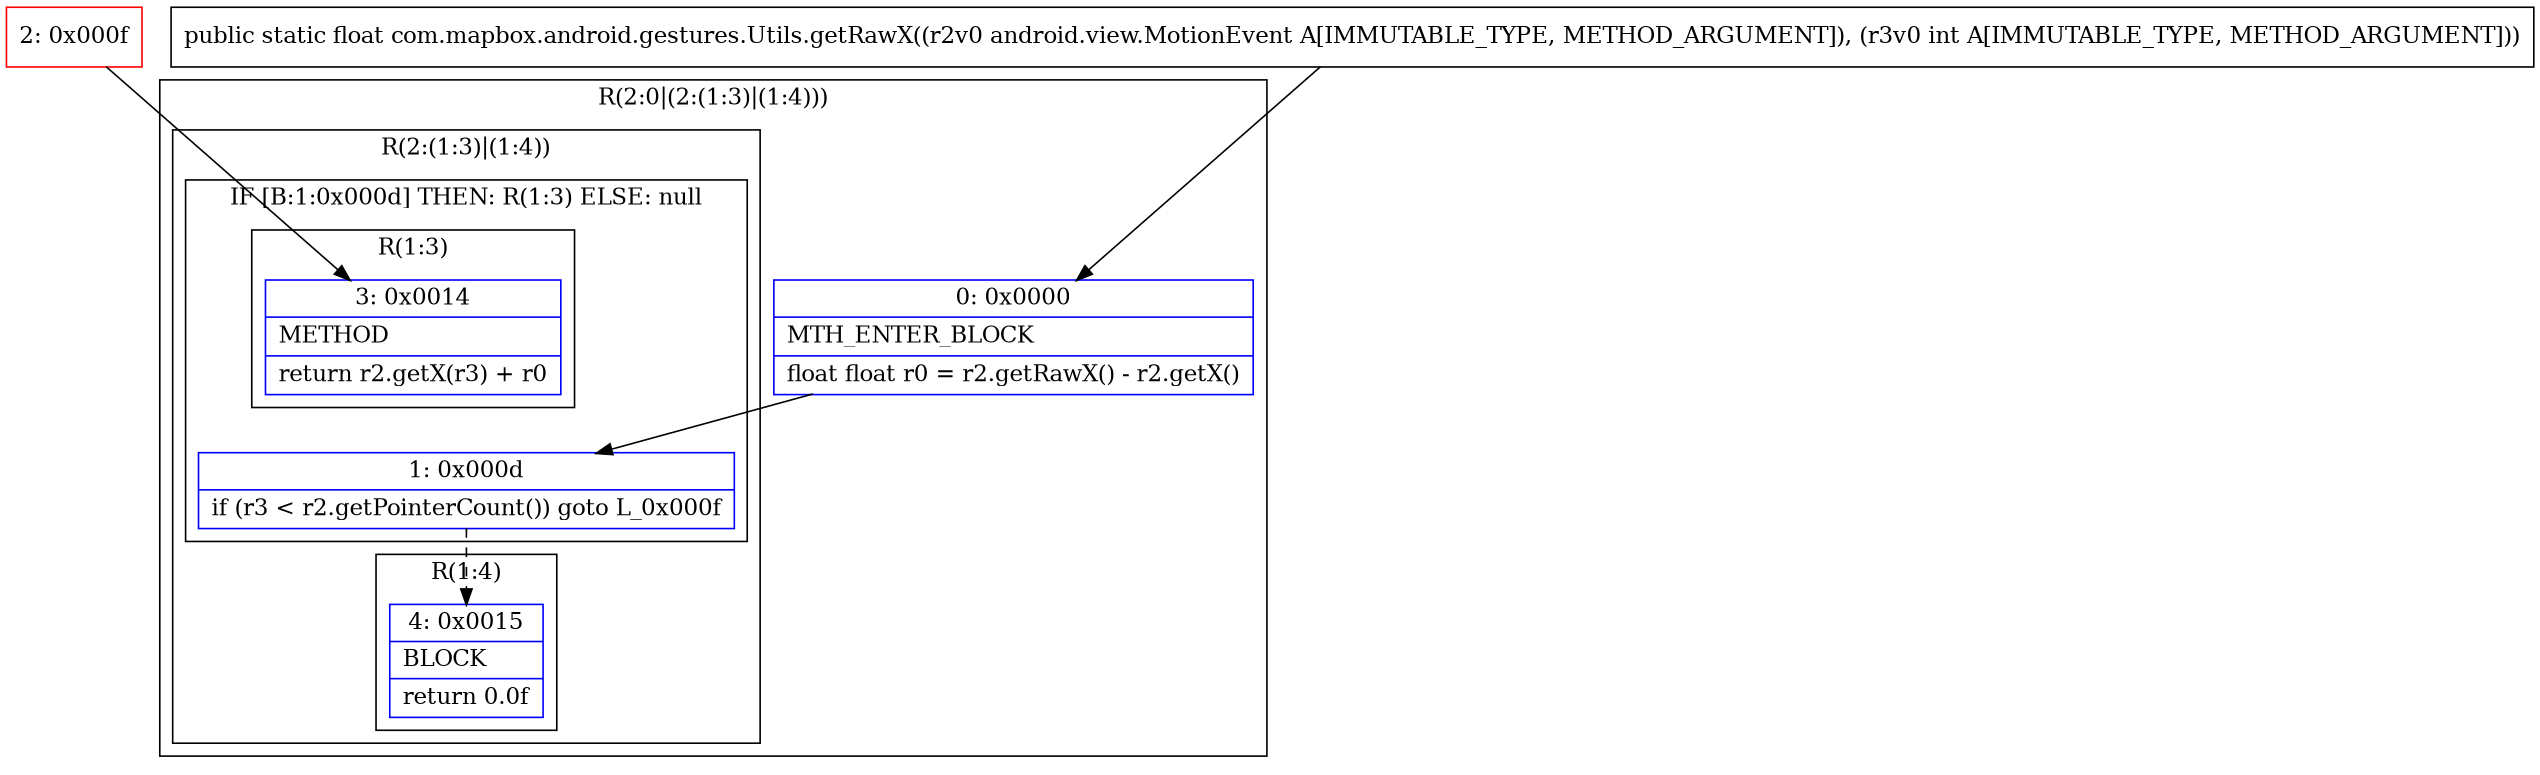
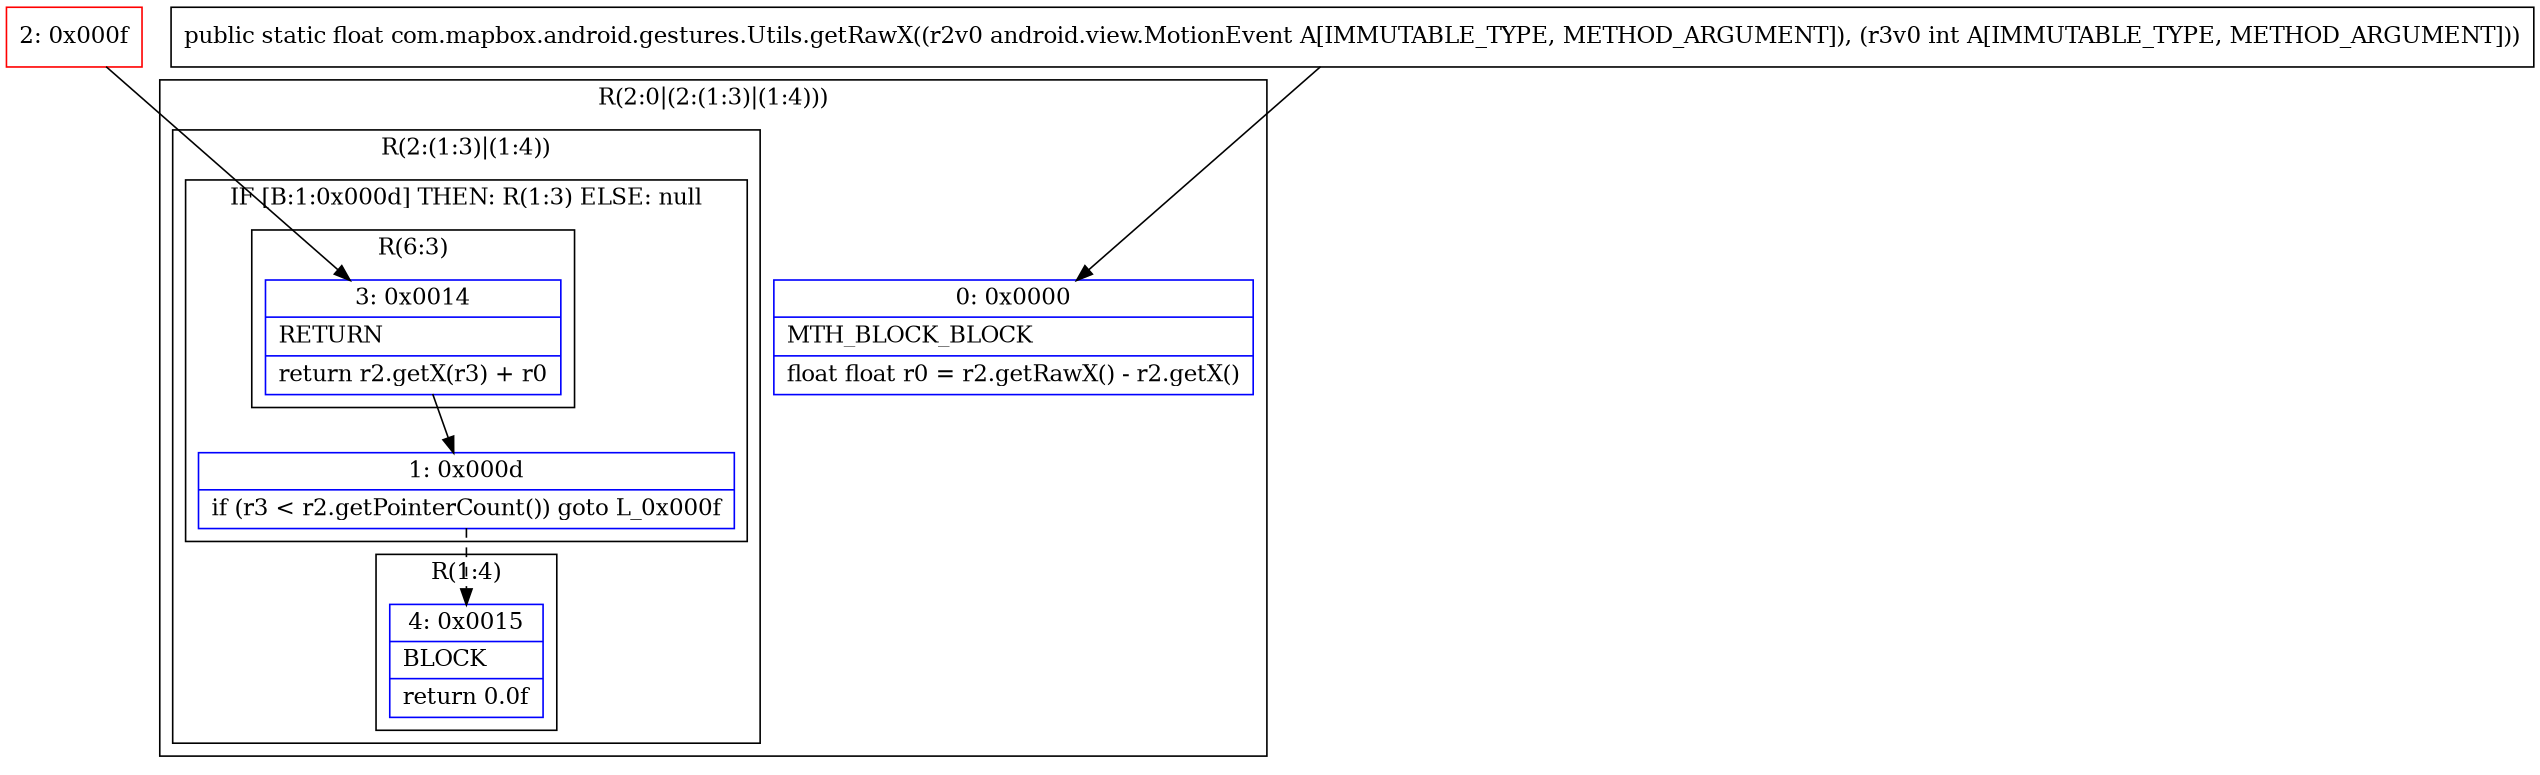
cluster "R(1:3)": label "R(1:3)" -> "R(6:3)"
node "3: 0x0014": text "METHOD" -> "RETURN"
node "0: 0x0000": text "MTH_ENTER_BLOCK" -> "MTH_BLOCK_BLOCK"
edge "0: 0x0000" -> "1: 0x000d": now "3: 0x0014" -> "1: 0x000d"
